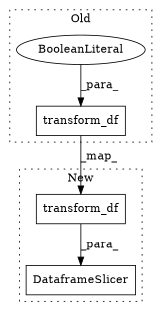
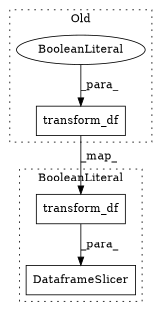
cluster "New": label "New" -> "BooleanLiteral"
